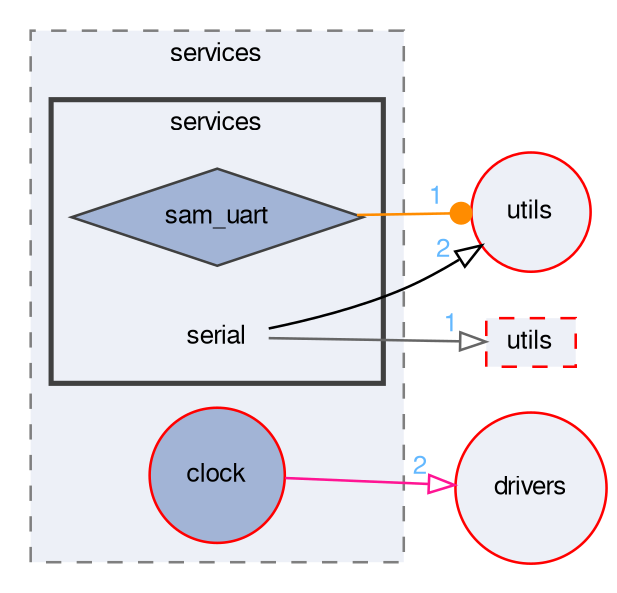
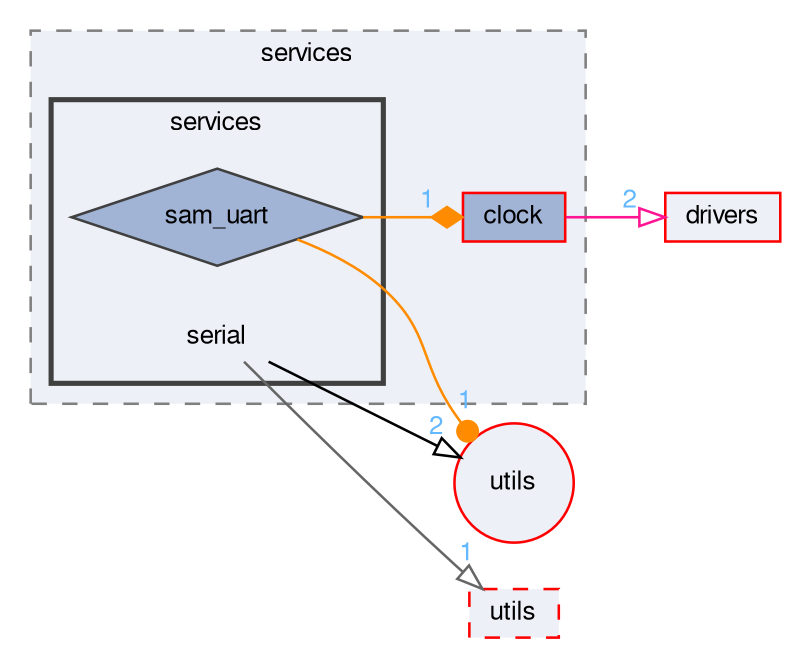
edge "sam_uart" -> "clock": added
node "clock": shape circle -> box
node "drivers": shape circle -> box
